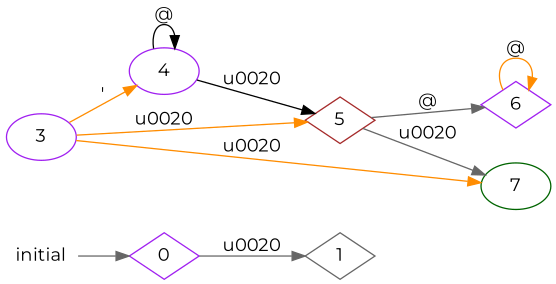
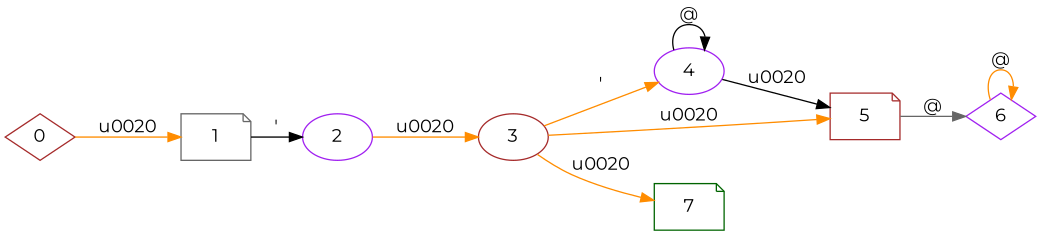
node "5": shape diamond -> note
node "3": color purple -> brown
node "2": added
edge "5" -> "7": removed, label "u0020"
node "7": shape ellipse -> note
node "initial": removed
node "0": color purple -> brown
edge "0" -> "1": color gray40 -> darkorange
node "1": shape diamond -> note
